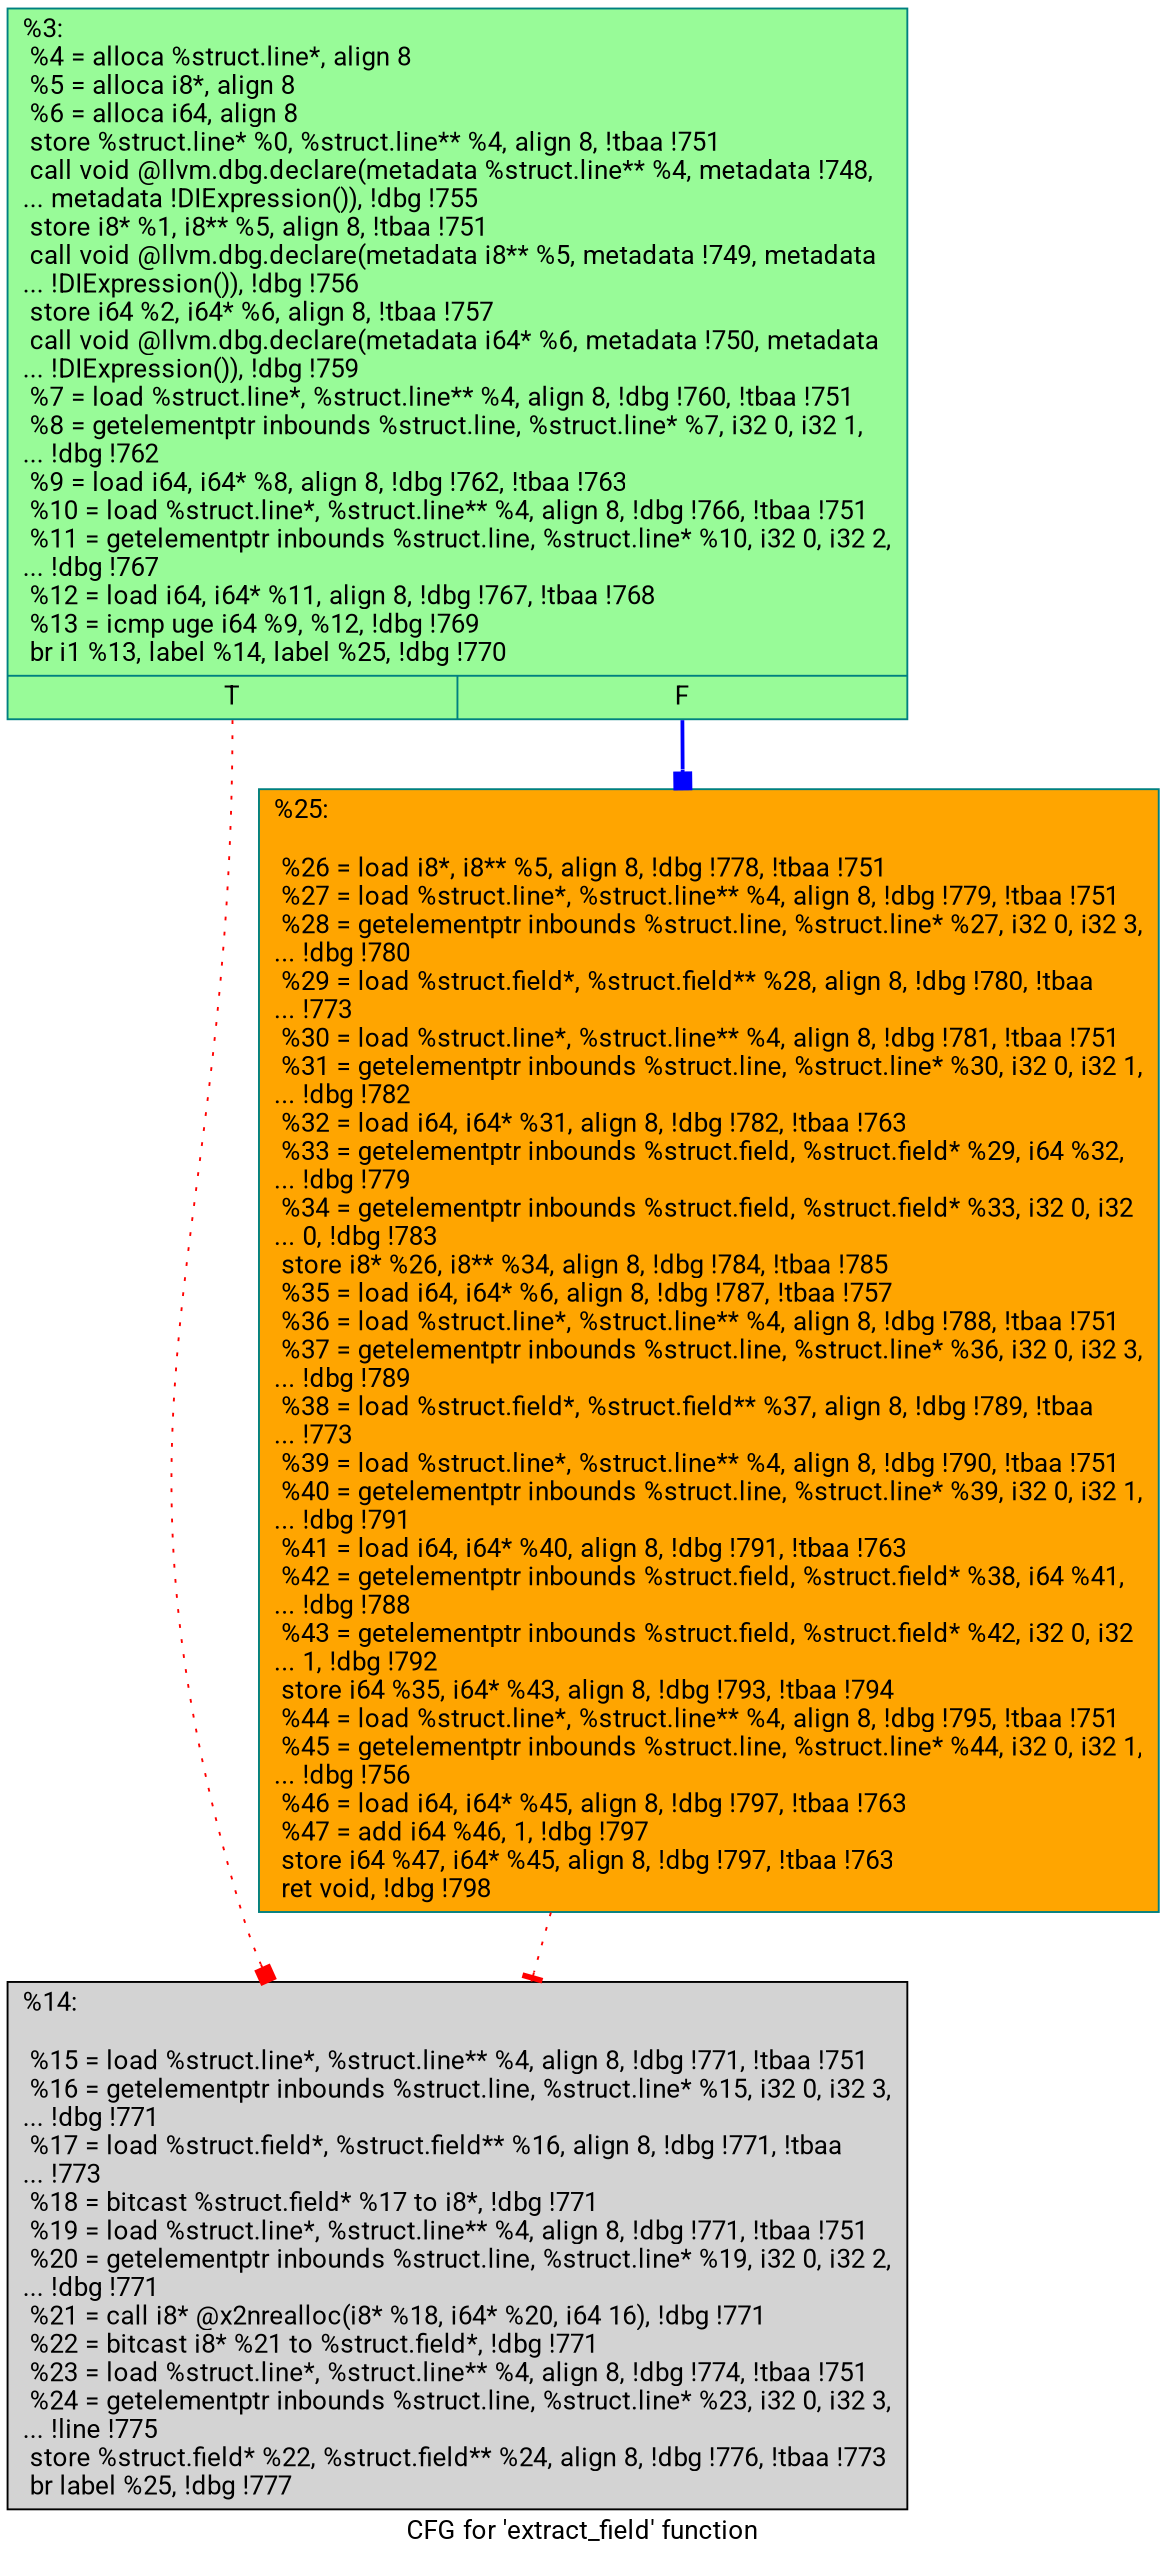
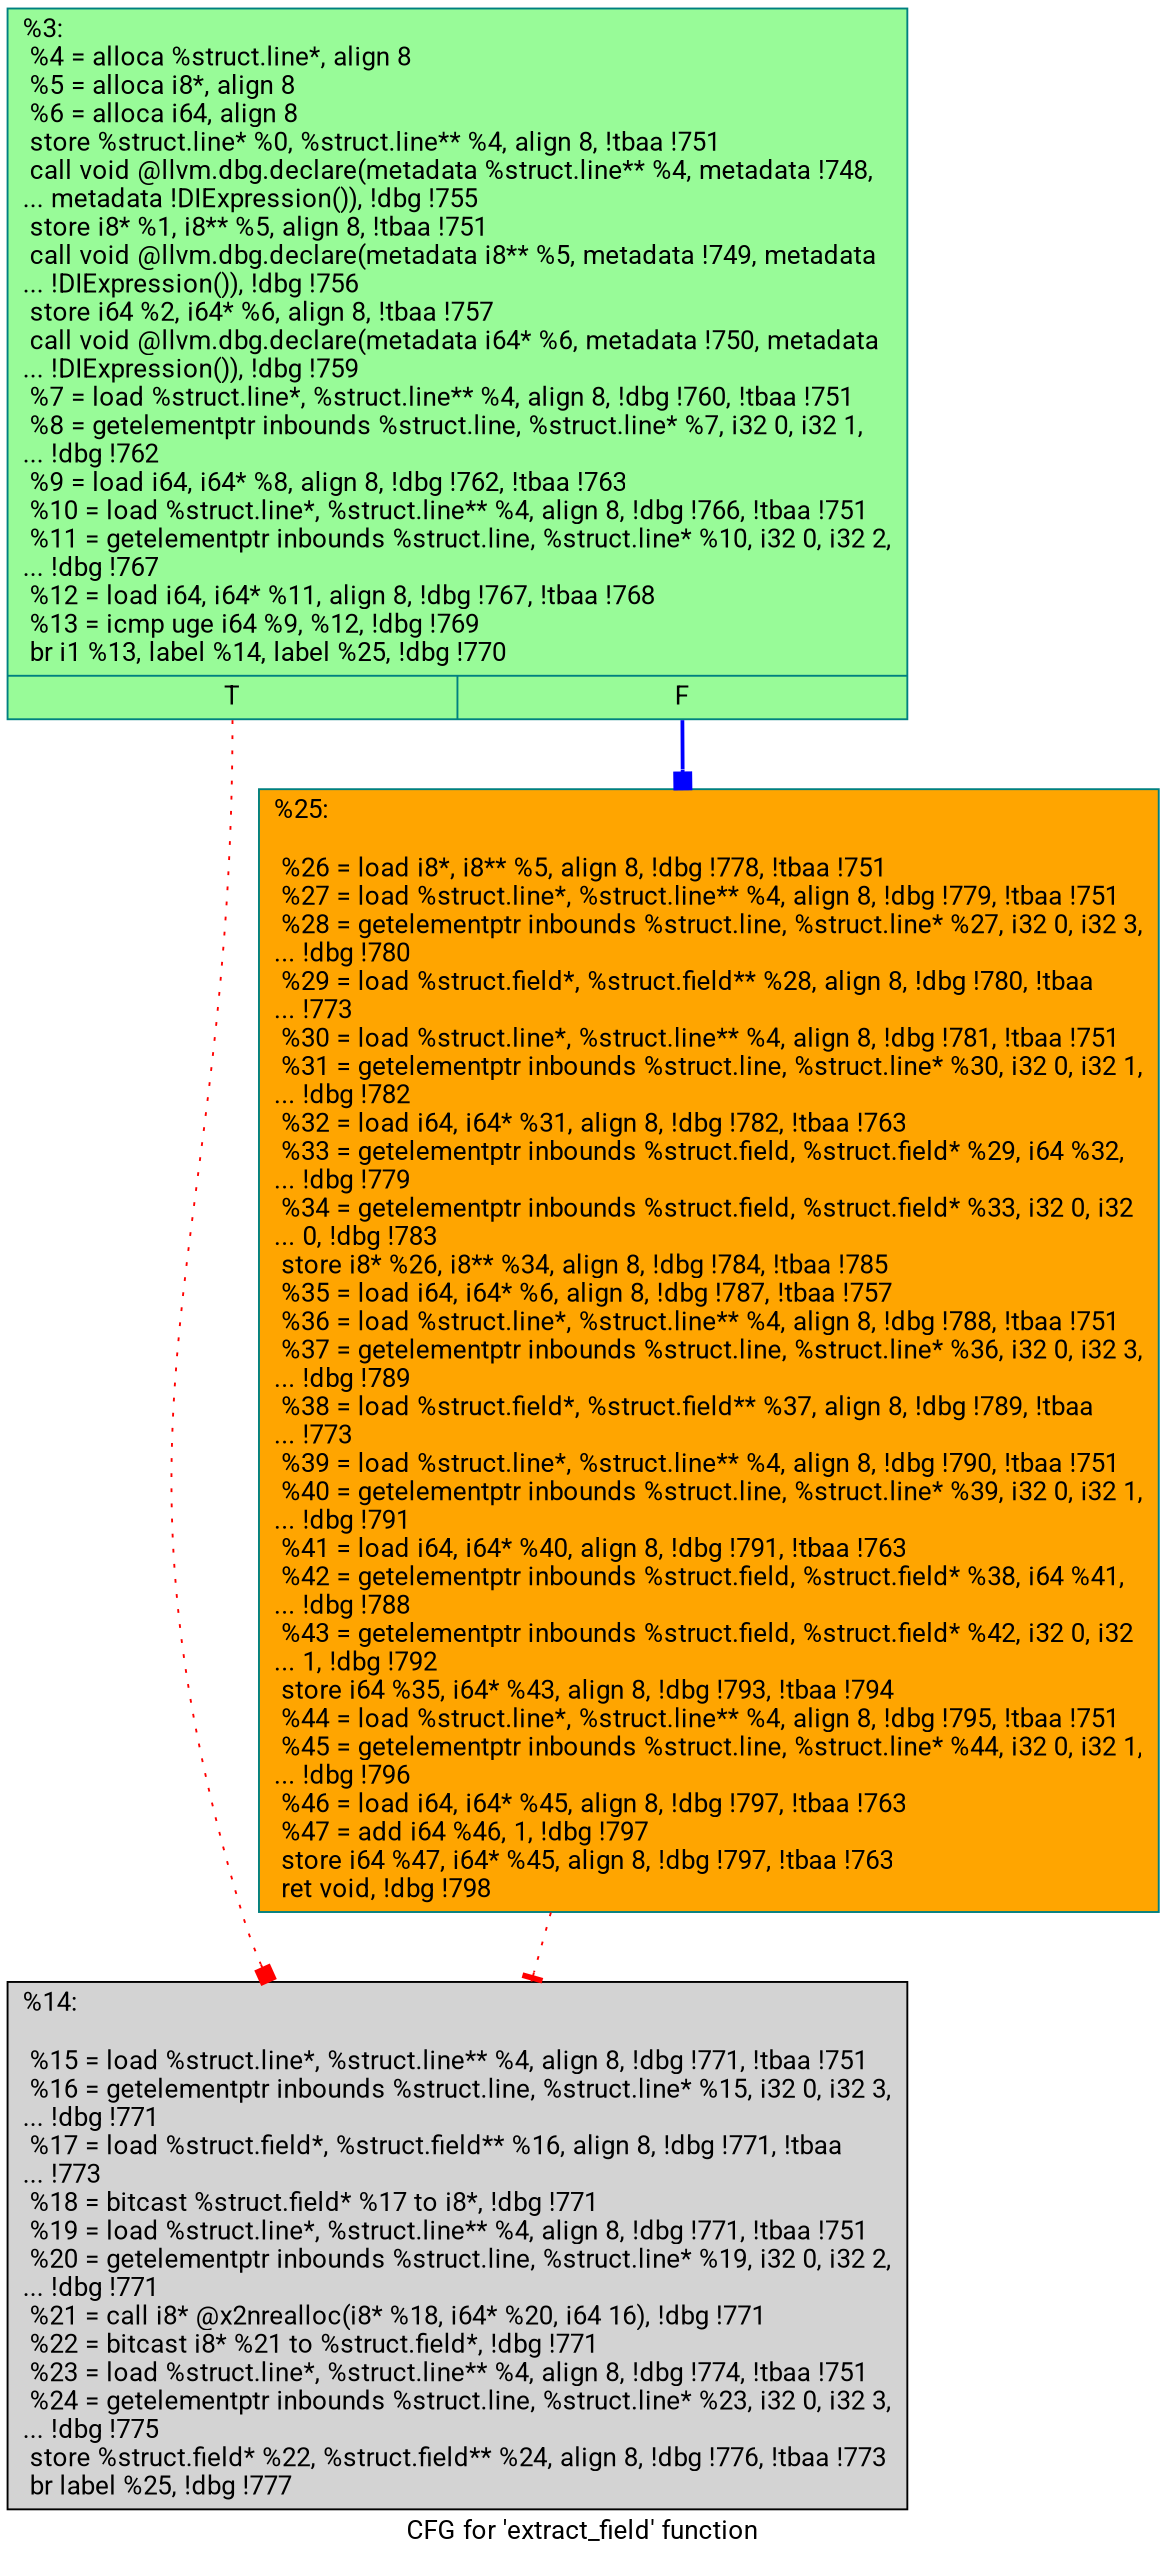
node "%25:": text "... !dbg !756" -> "... !dbg !796"
node "%14:": text "... !line !775" -> "... !dbg !775"
